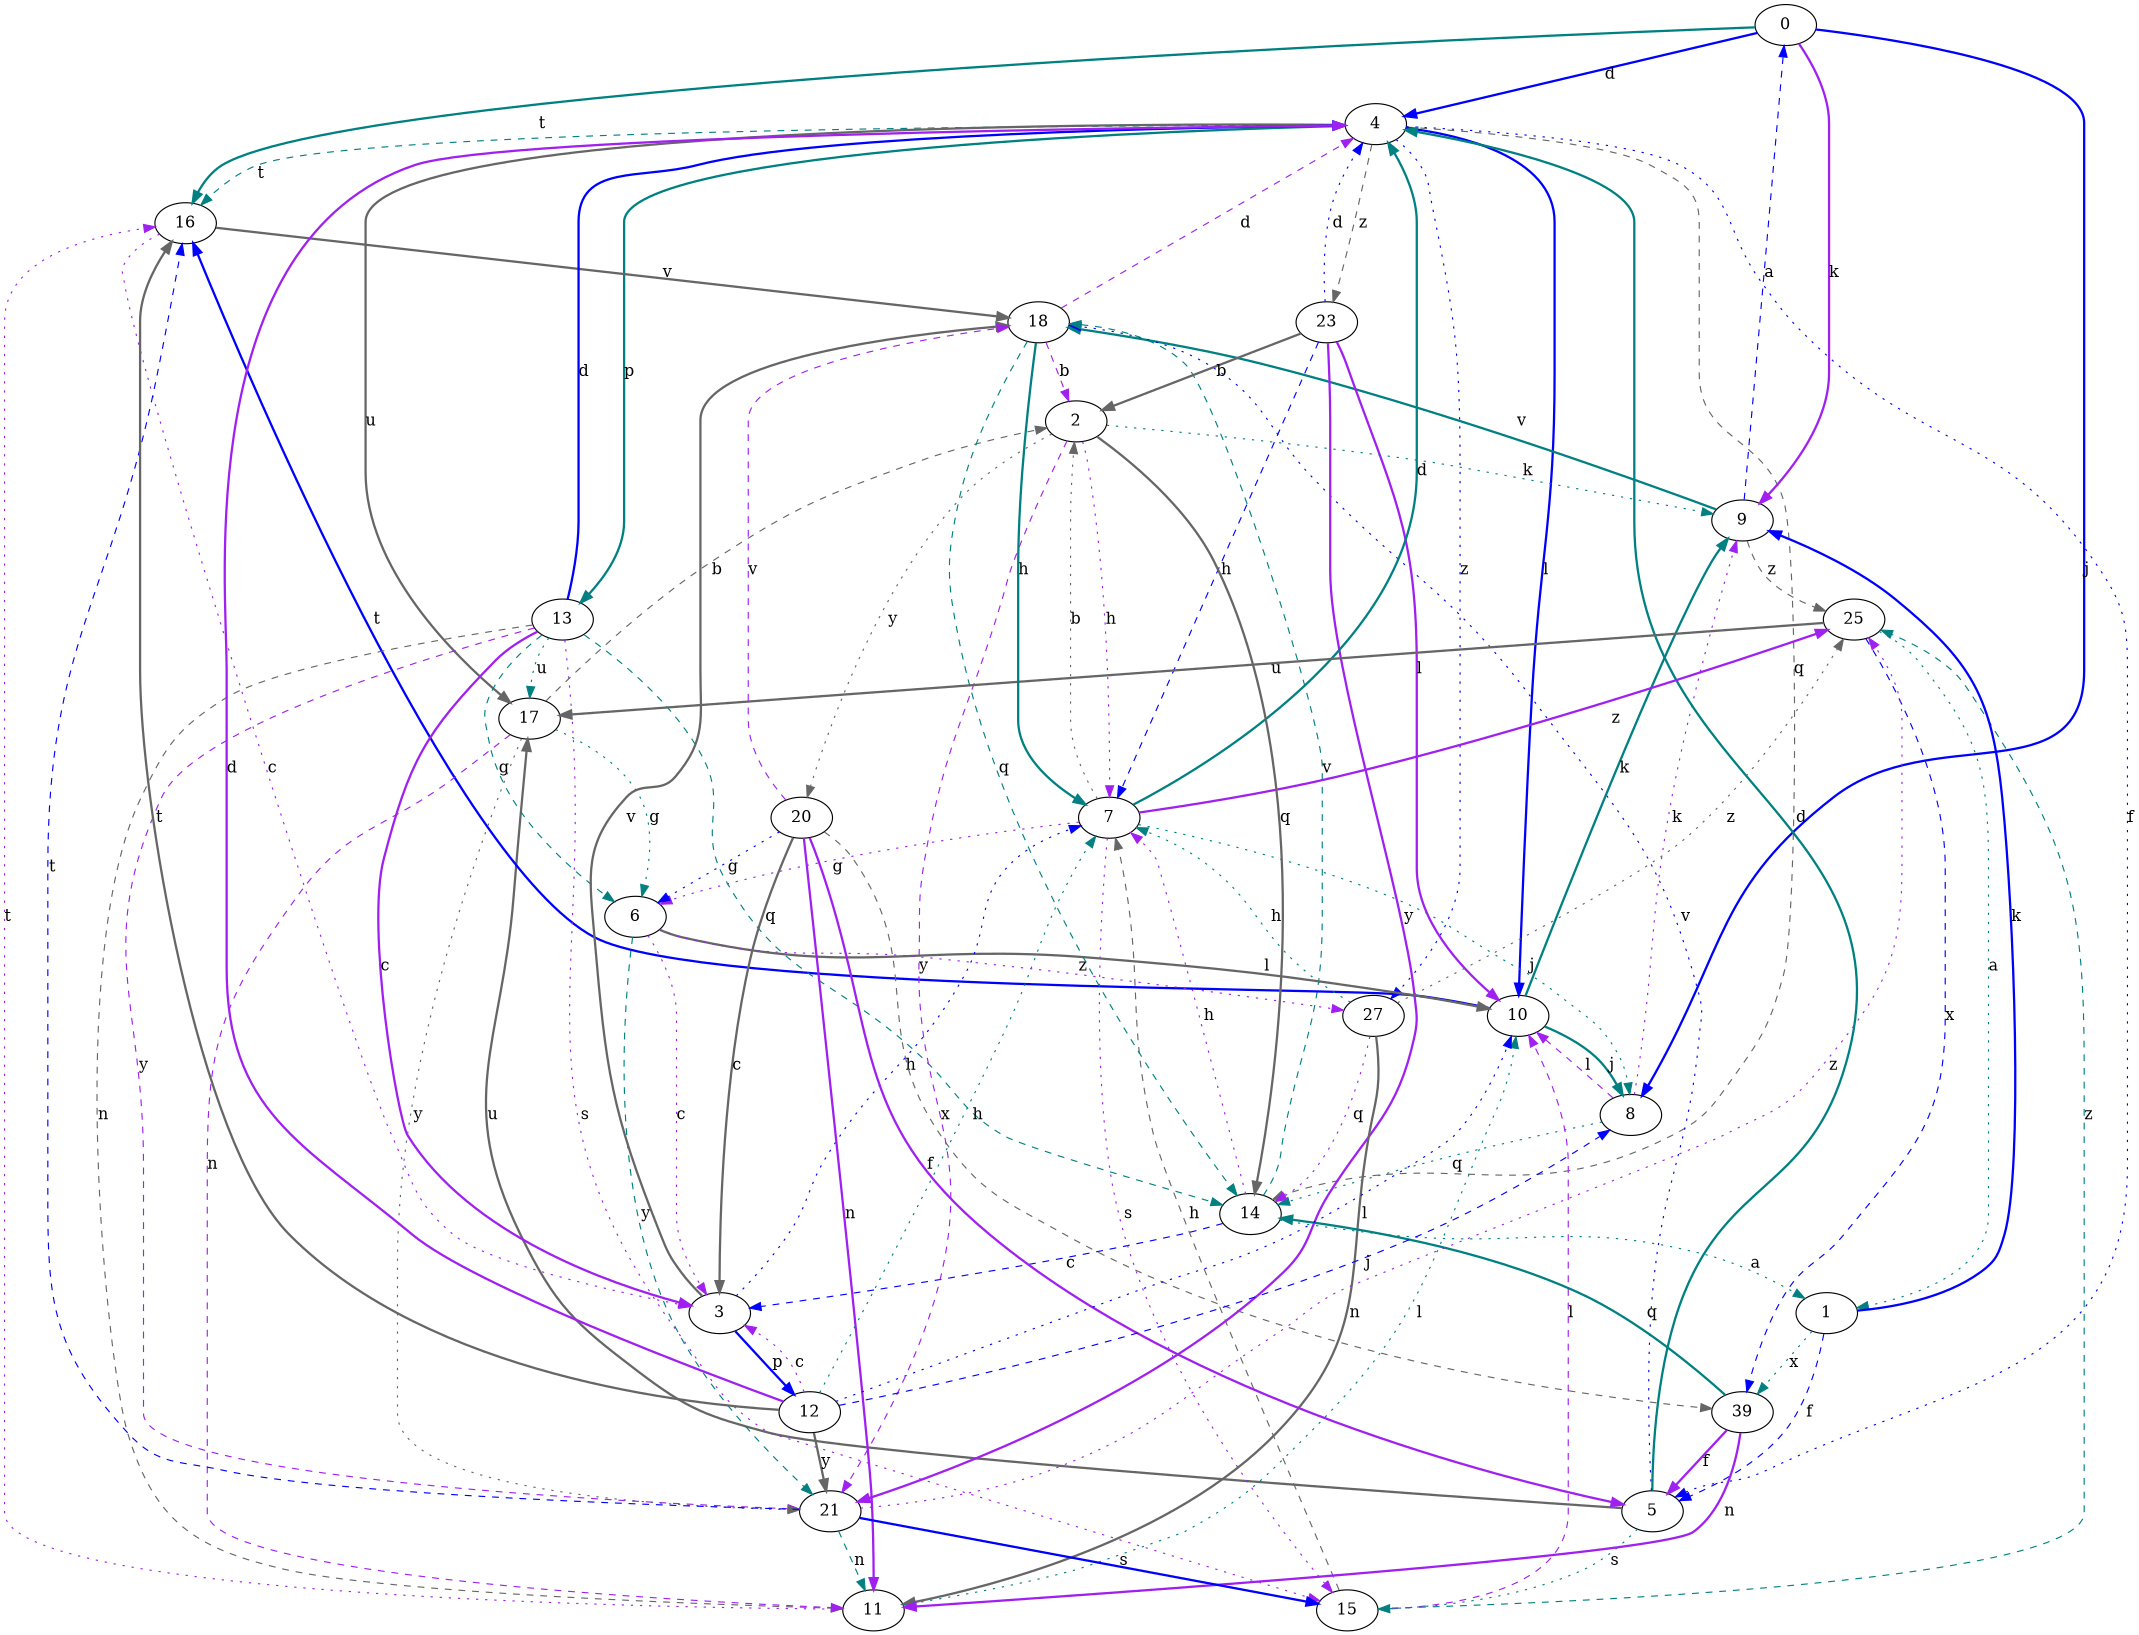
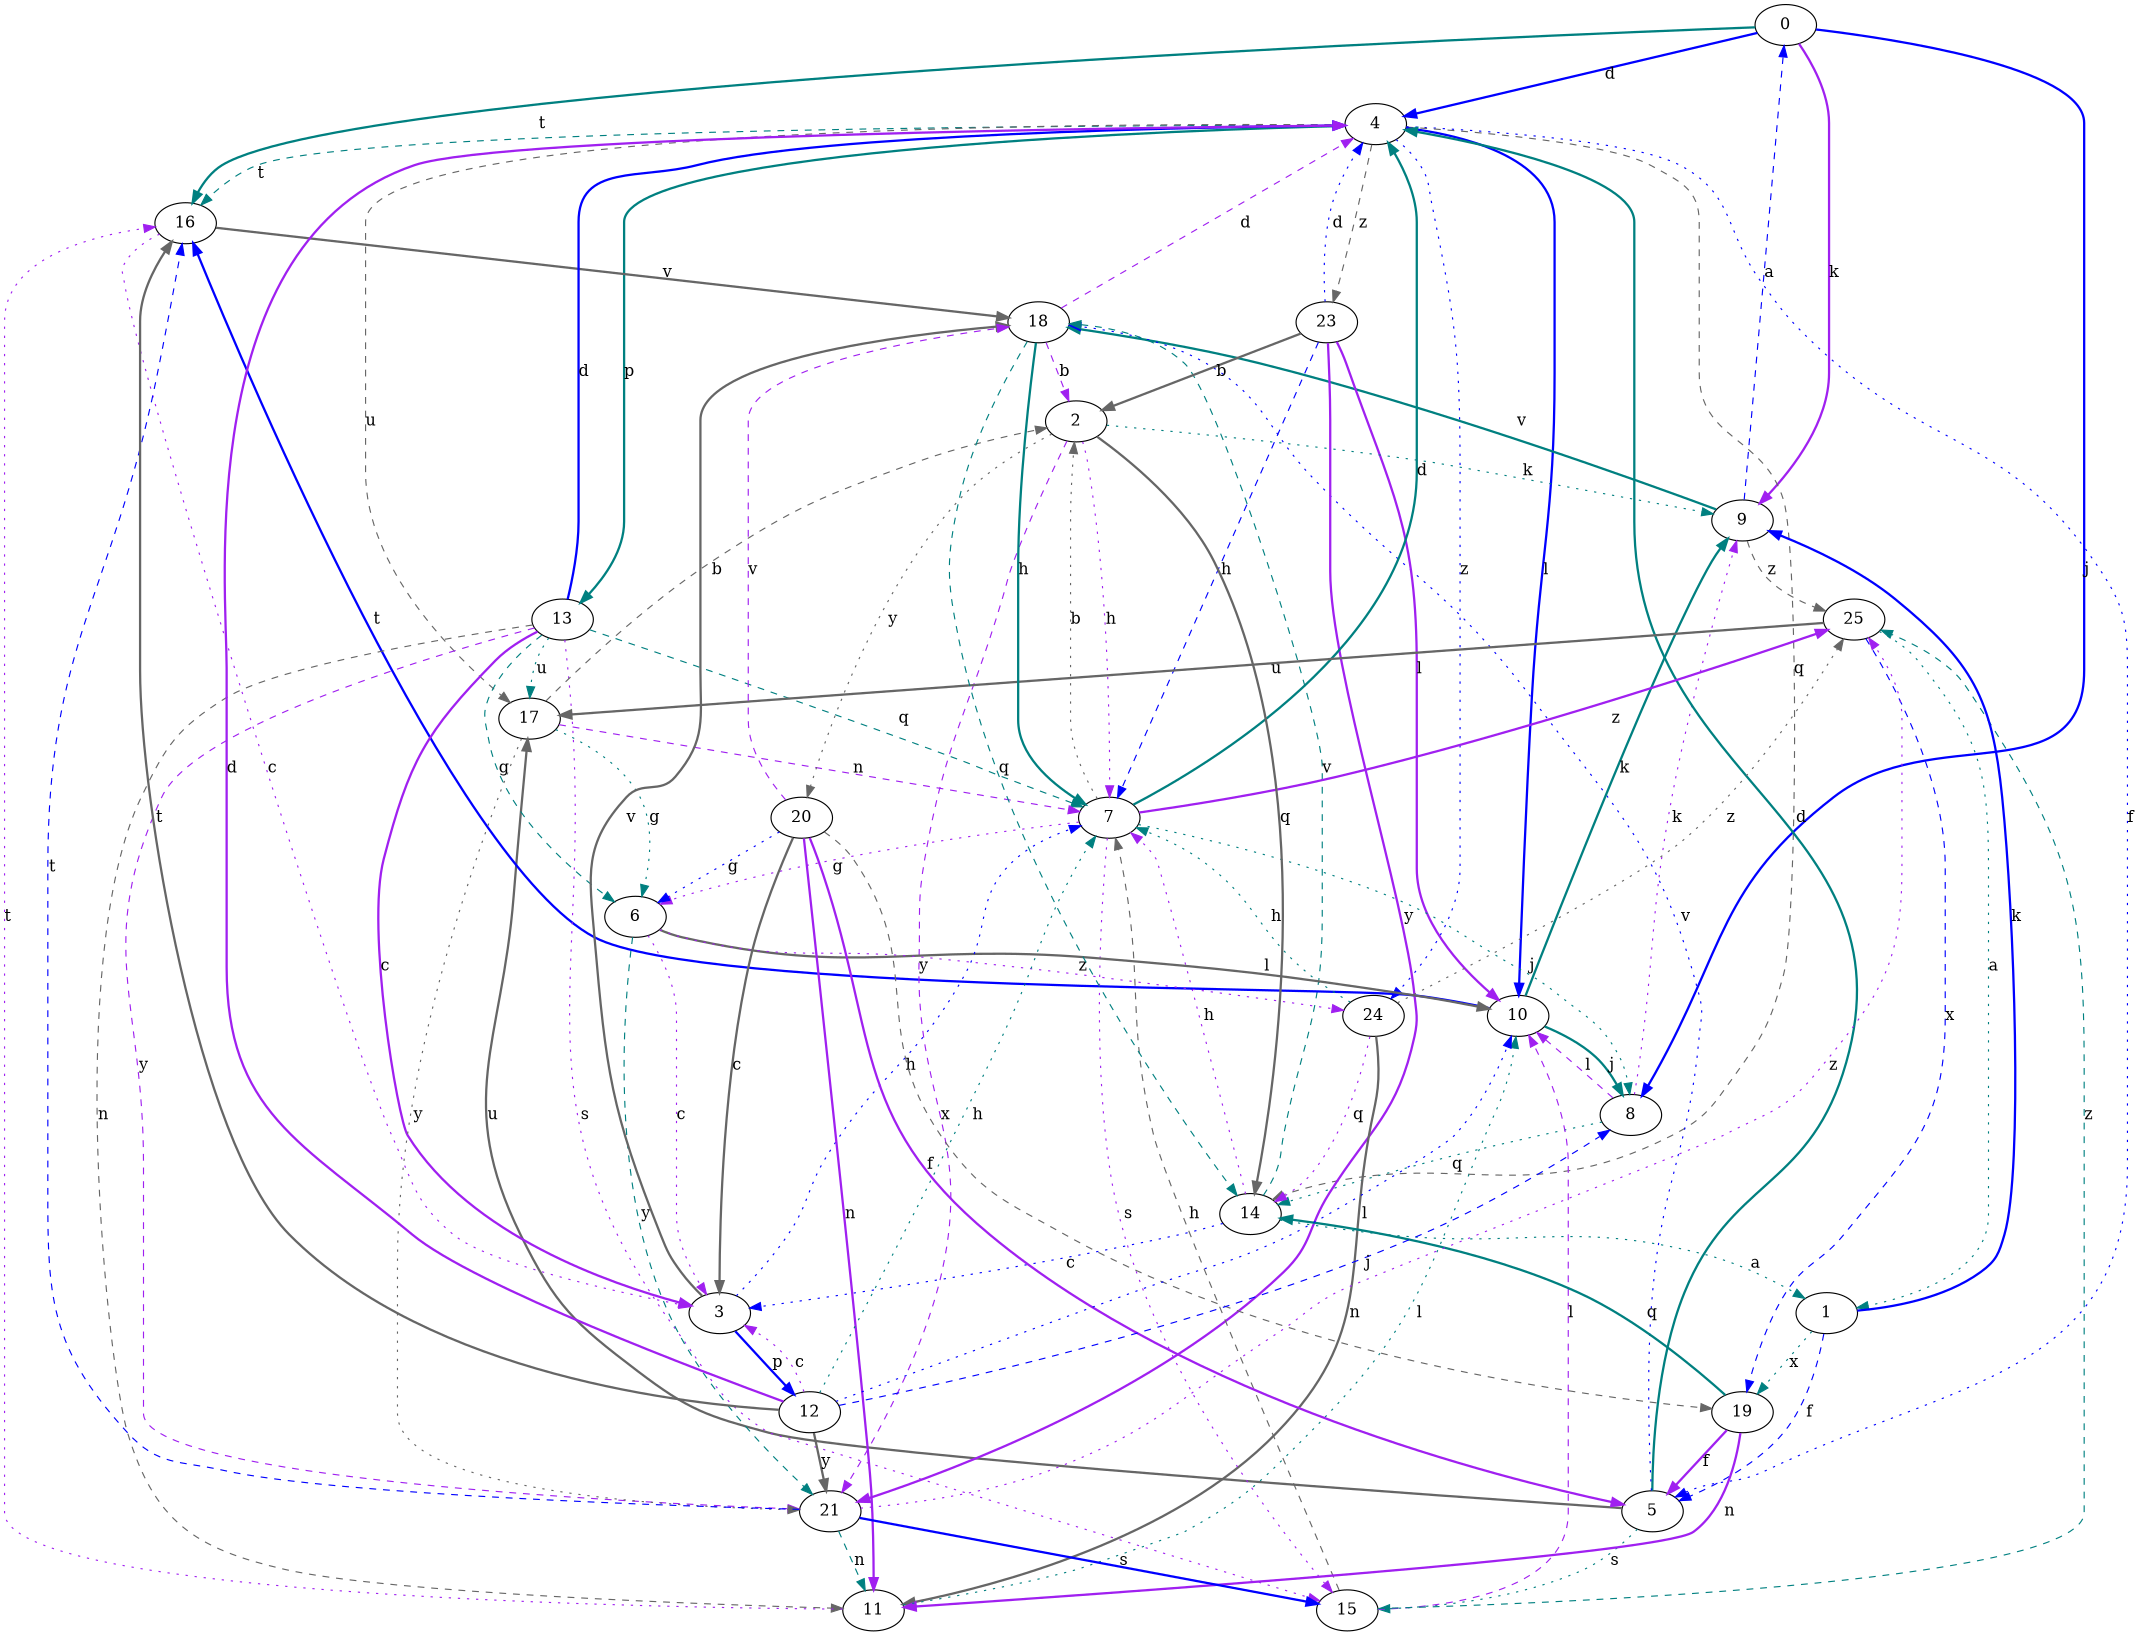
edge "4" -> "17": style bold -> dashed
edge "13" -> "14": now "13" -> "7"
node "27": label "27" -> "24"
edge "14" -> "3": style dashed -> dotted
edge "17" -> "11": now "17" -> "7"
node "39": label "39" -> "19"
